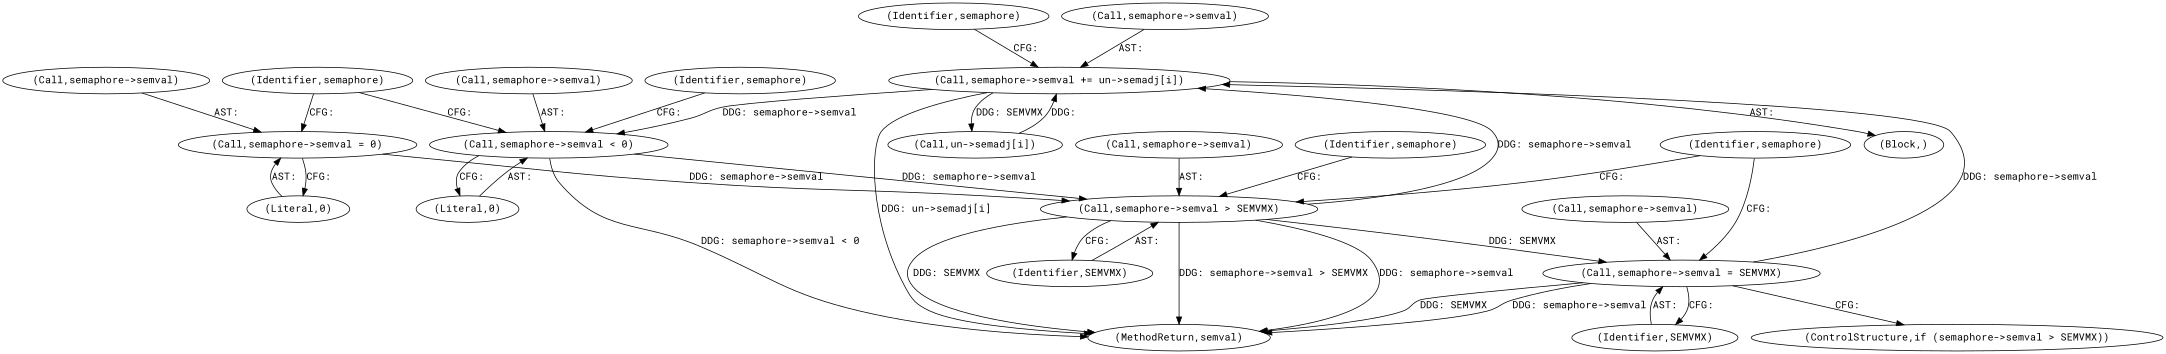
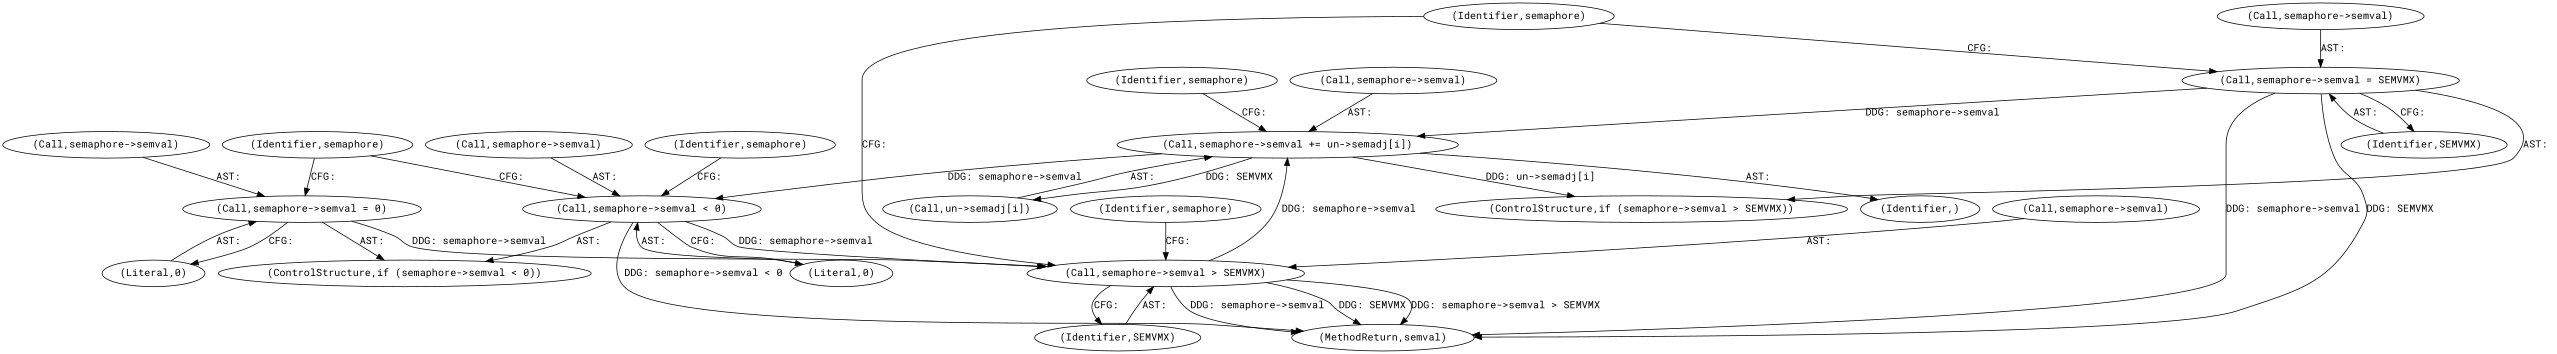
edge "(Call,un->semadj[i])" -> "(Call,semaphore->semval += un->semadj[i])": label "DDG: " -> "AST: "
node "(Block,)": label "(Block,)" -> "(Identifier,)"
edge "(Call,semaphore->semval > SEMVMX)" -> "(Call,semaphore->semval = SEMVMX)": removed, label "DDG: SEMVMX"
edge "(Call,semaphore->semval += un->semadj[i])" -> "(MethodReturn,semval)": now "(Call,semaphore->semval += un->semadj[i])" -> "(ControlStructure,if (semaphore->semval > SEMVMX))"
node "(ControlStructure,if (semaphore->semval < 0))": added
edge "(Call,semaphore->semval = SEMVMX)" -> "(ControlStructure,if (semaphore->semval > SEMVMX))": label "CFG: " -> "AST: "
